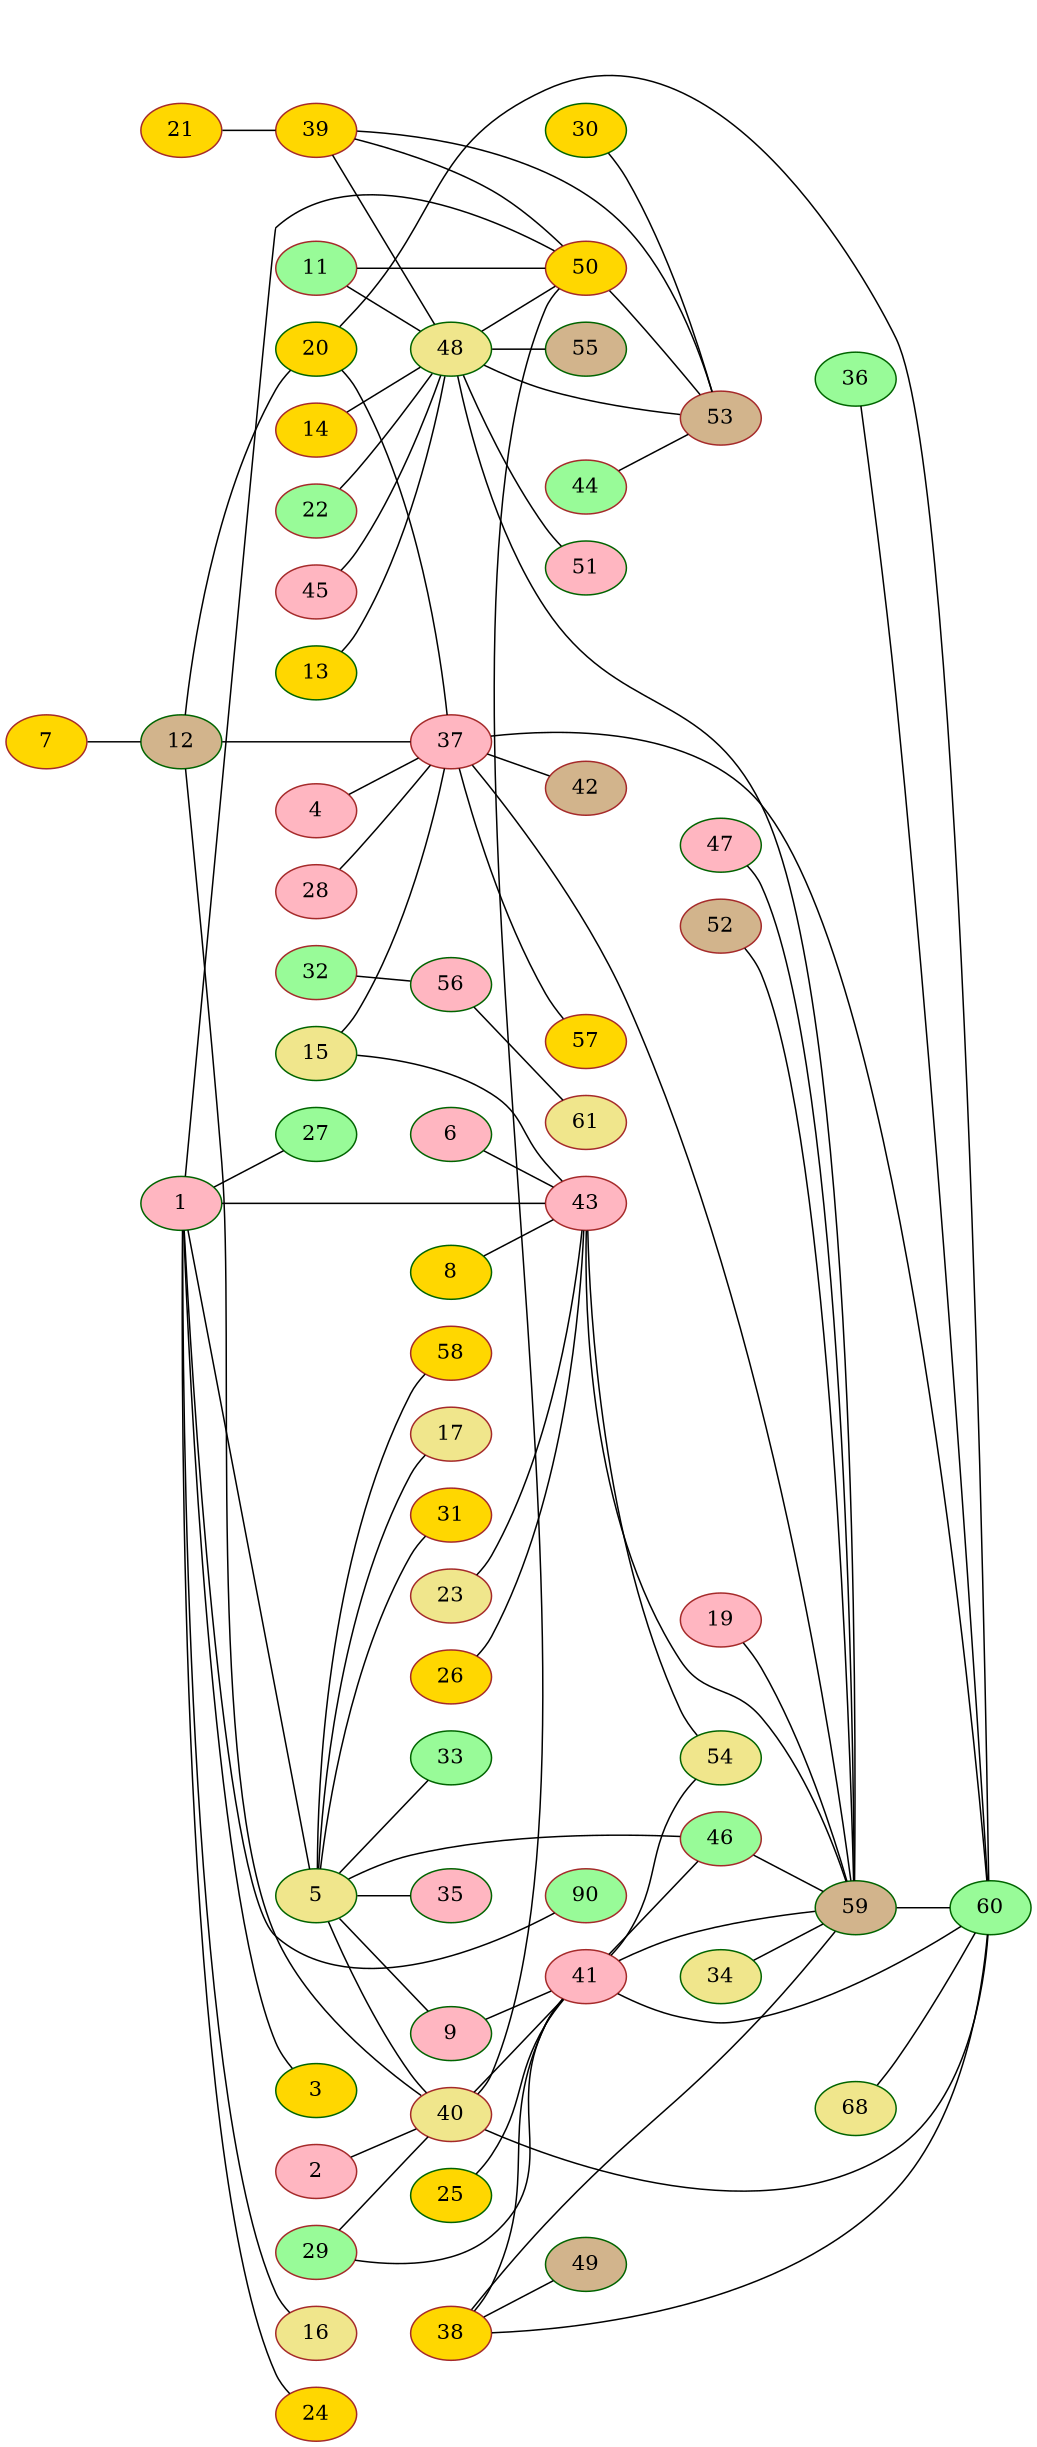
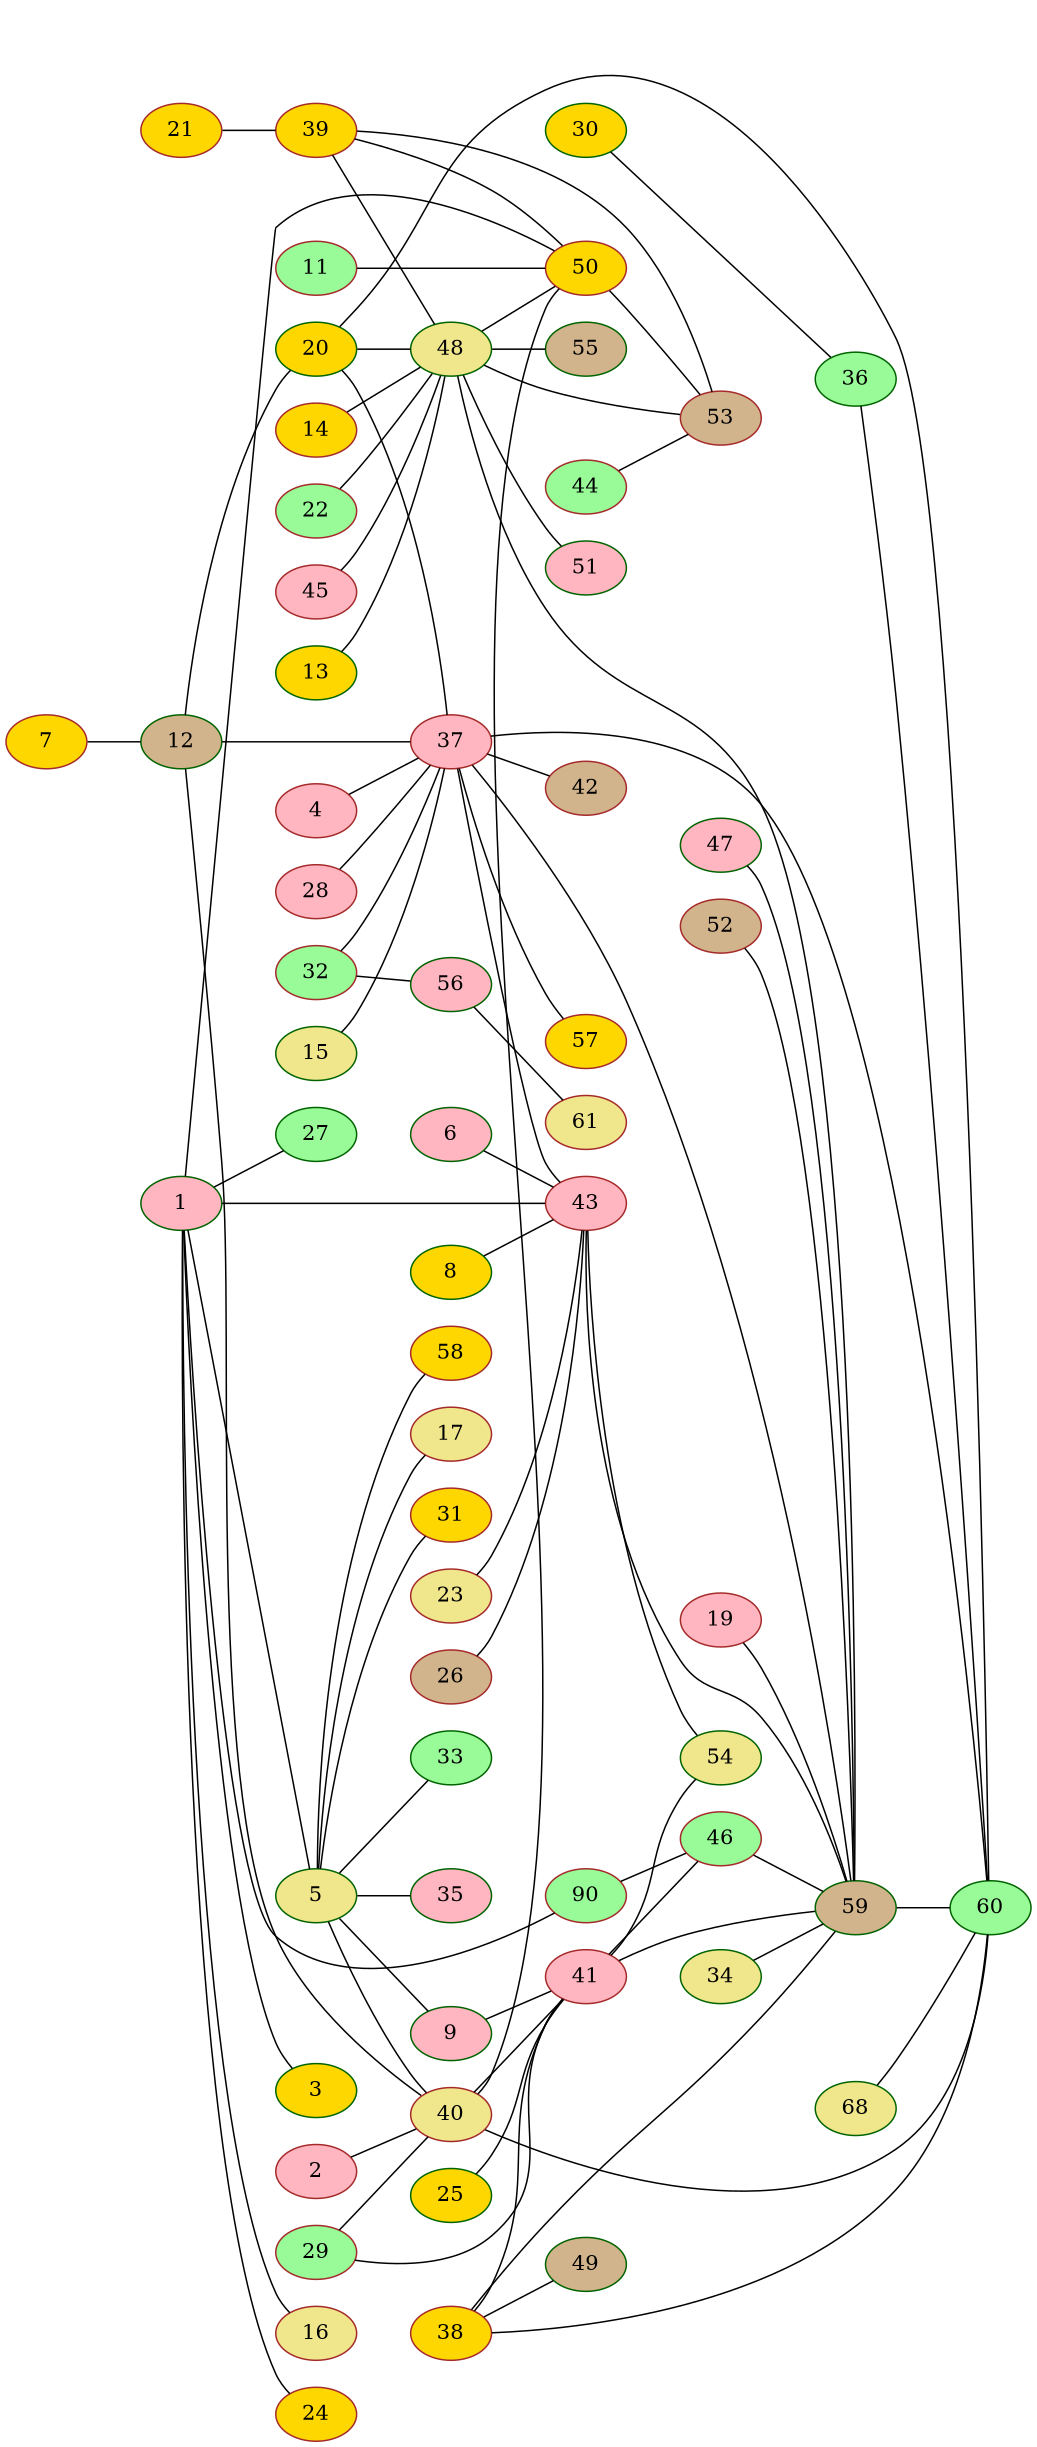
edge "30" -- "53": now "30" -- "36"
edge "11" -- "48": now "20" -- "48"
edge "37" -- "32": added
edge "15" -- "43": now "37" -- "43"
node "26": fillcolor gold -> tan
edge "46" -- "5": now "46" -- "90"
edge "60" -- "41": removed
